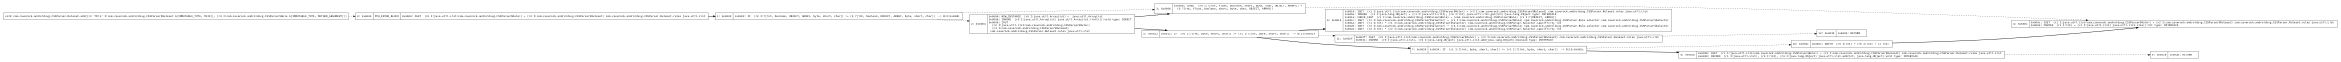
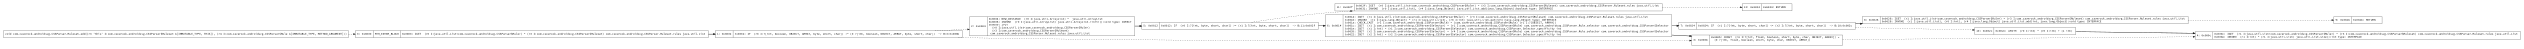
edge "2: 0x0004" -> "3: 0x000b": now "6: 0x0014" -> "3: 0x000b"
edge "5: 0x0012" -> "7: 0x0024": now "6: 0x0014" -> "7: 0x0024"
